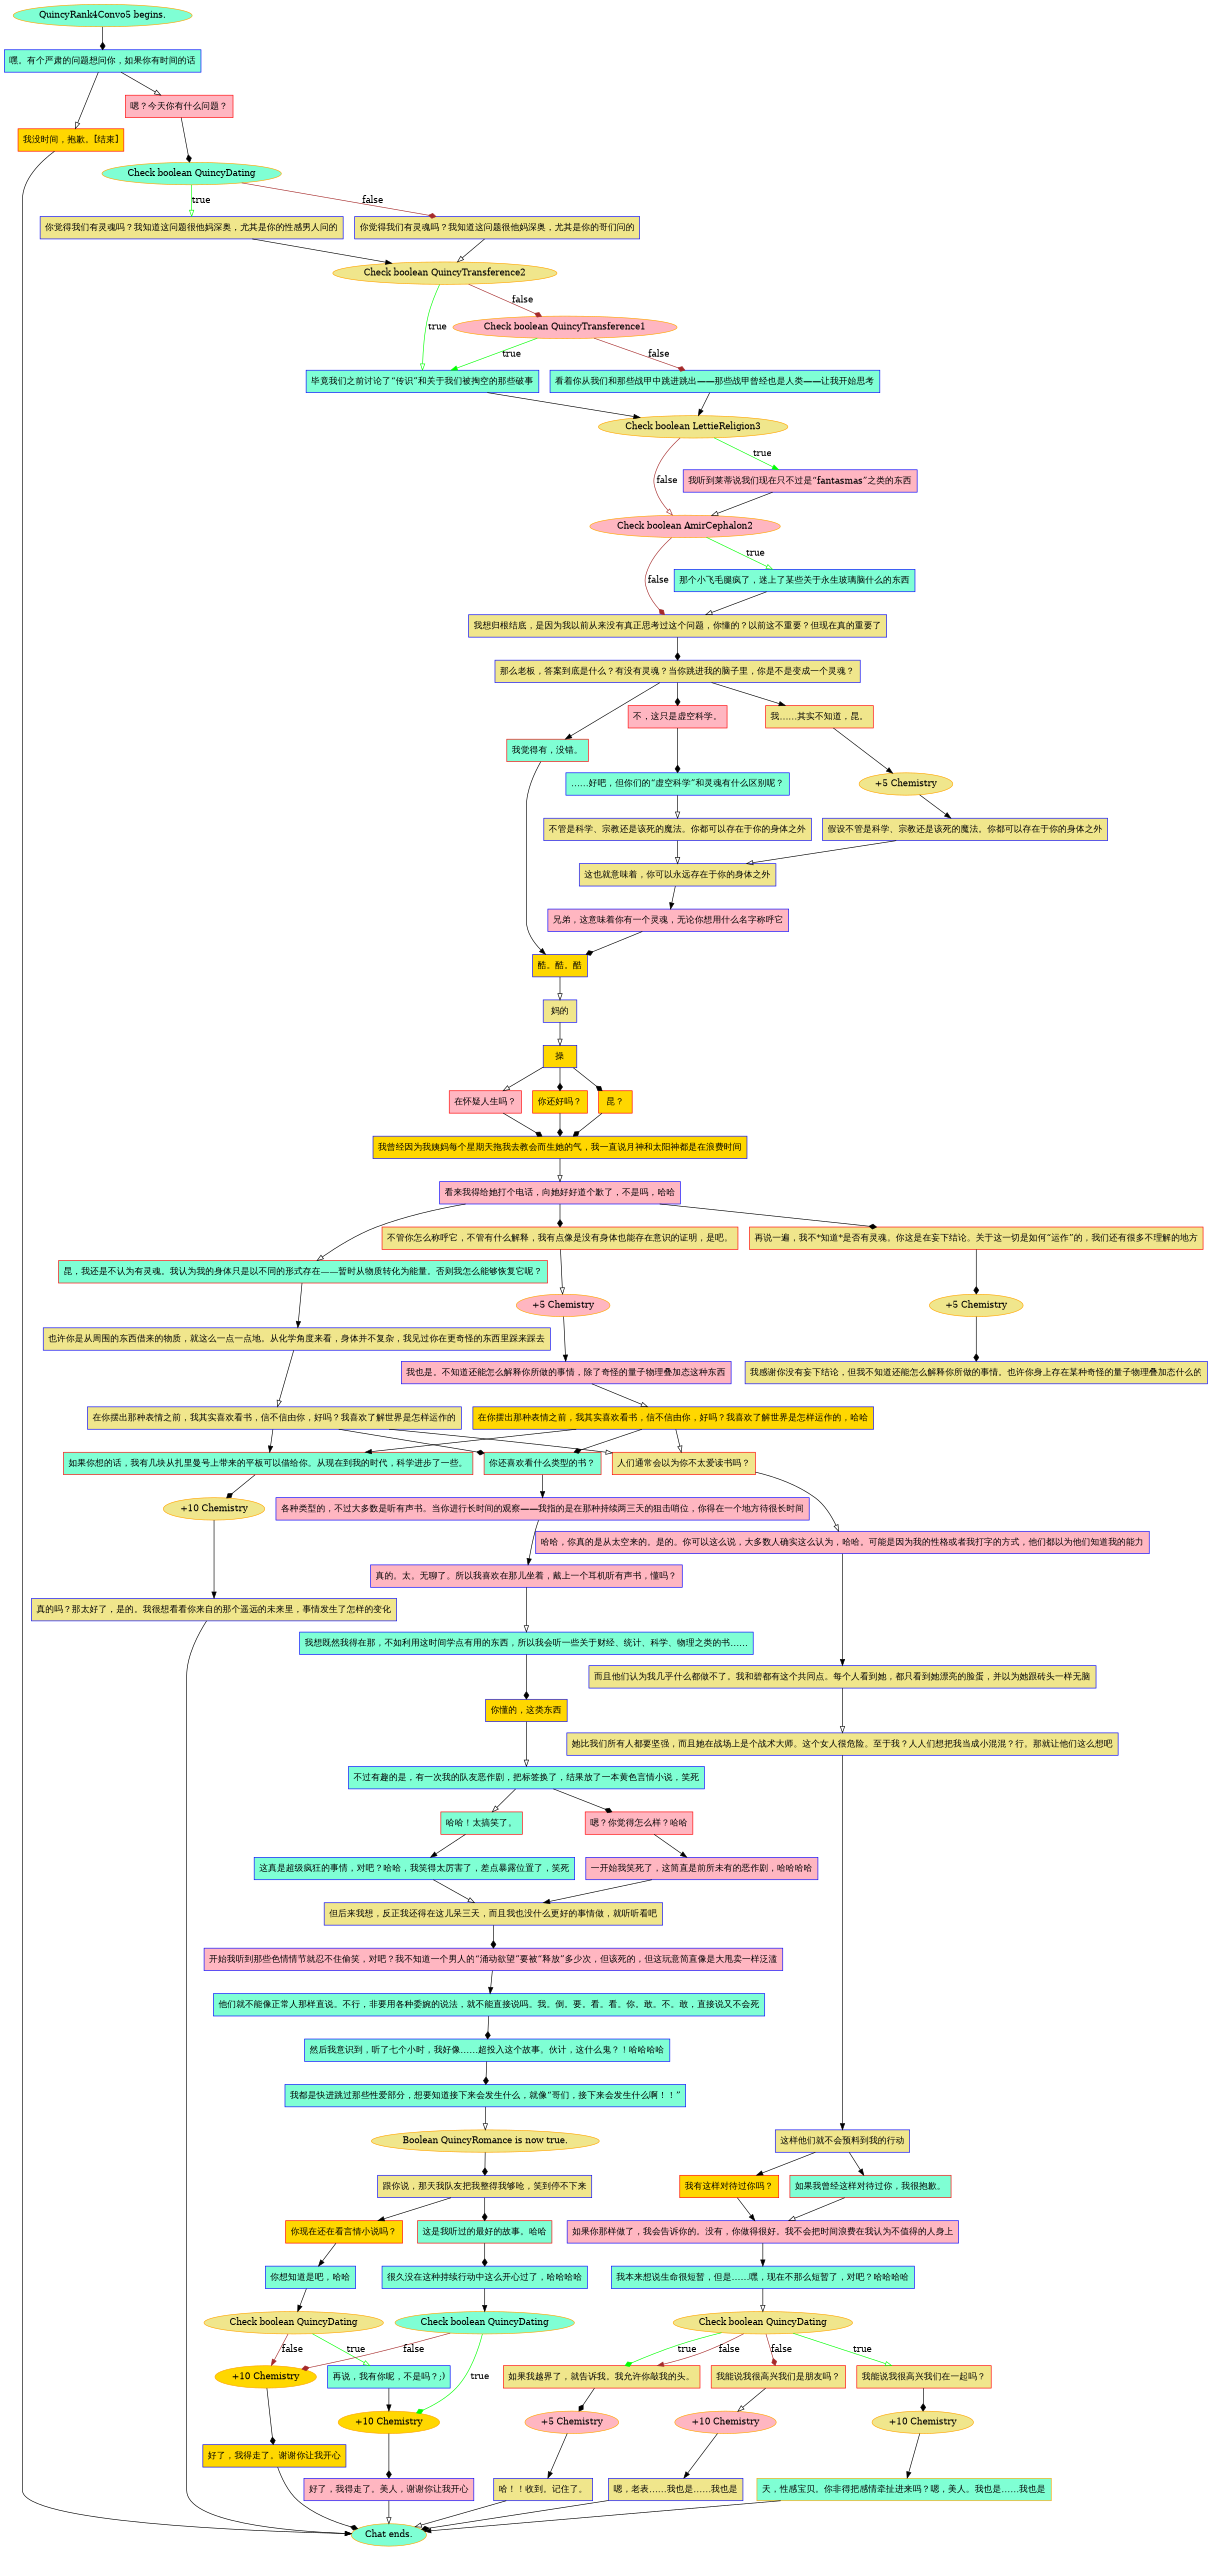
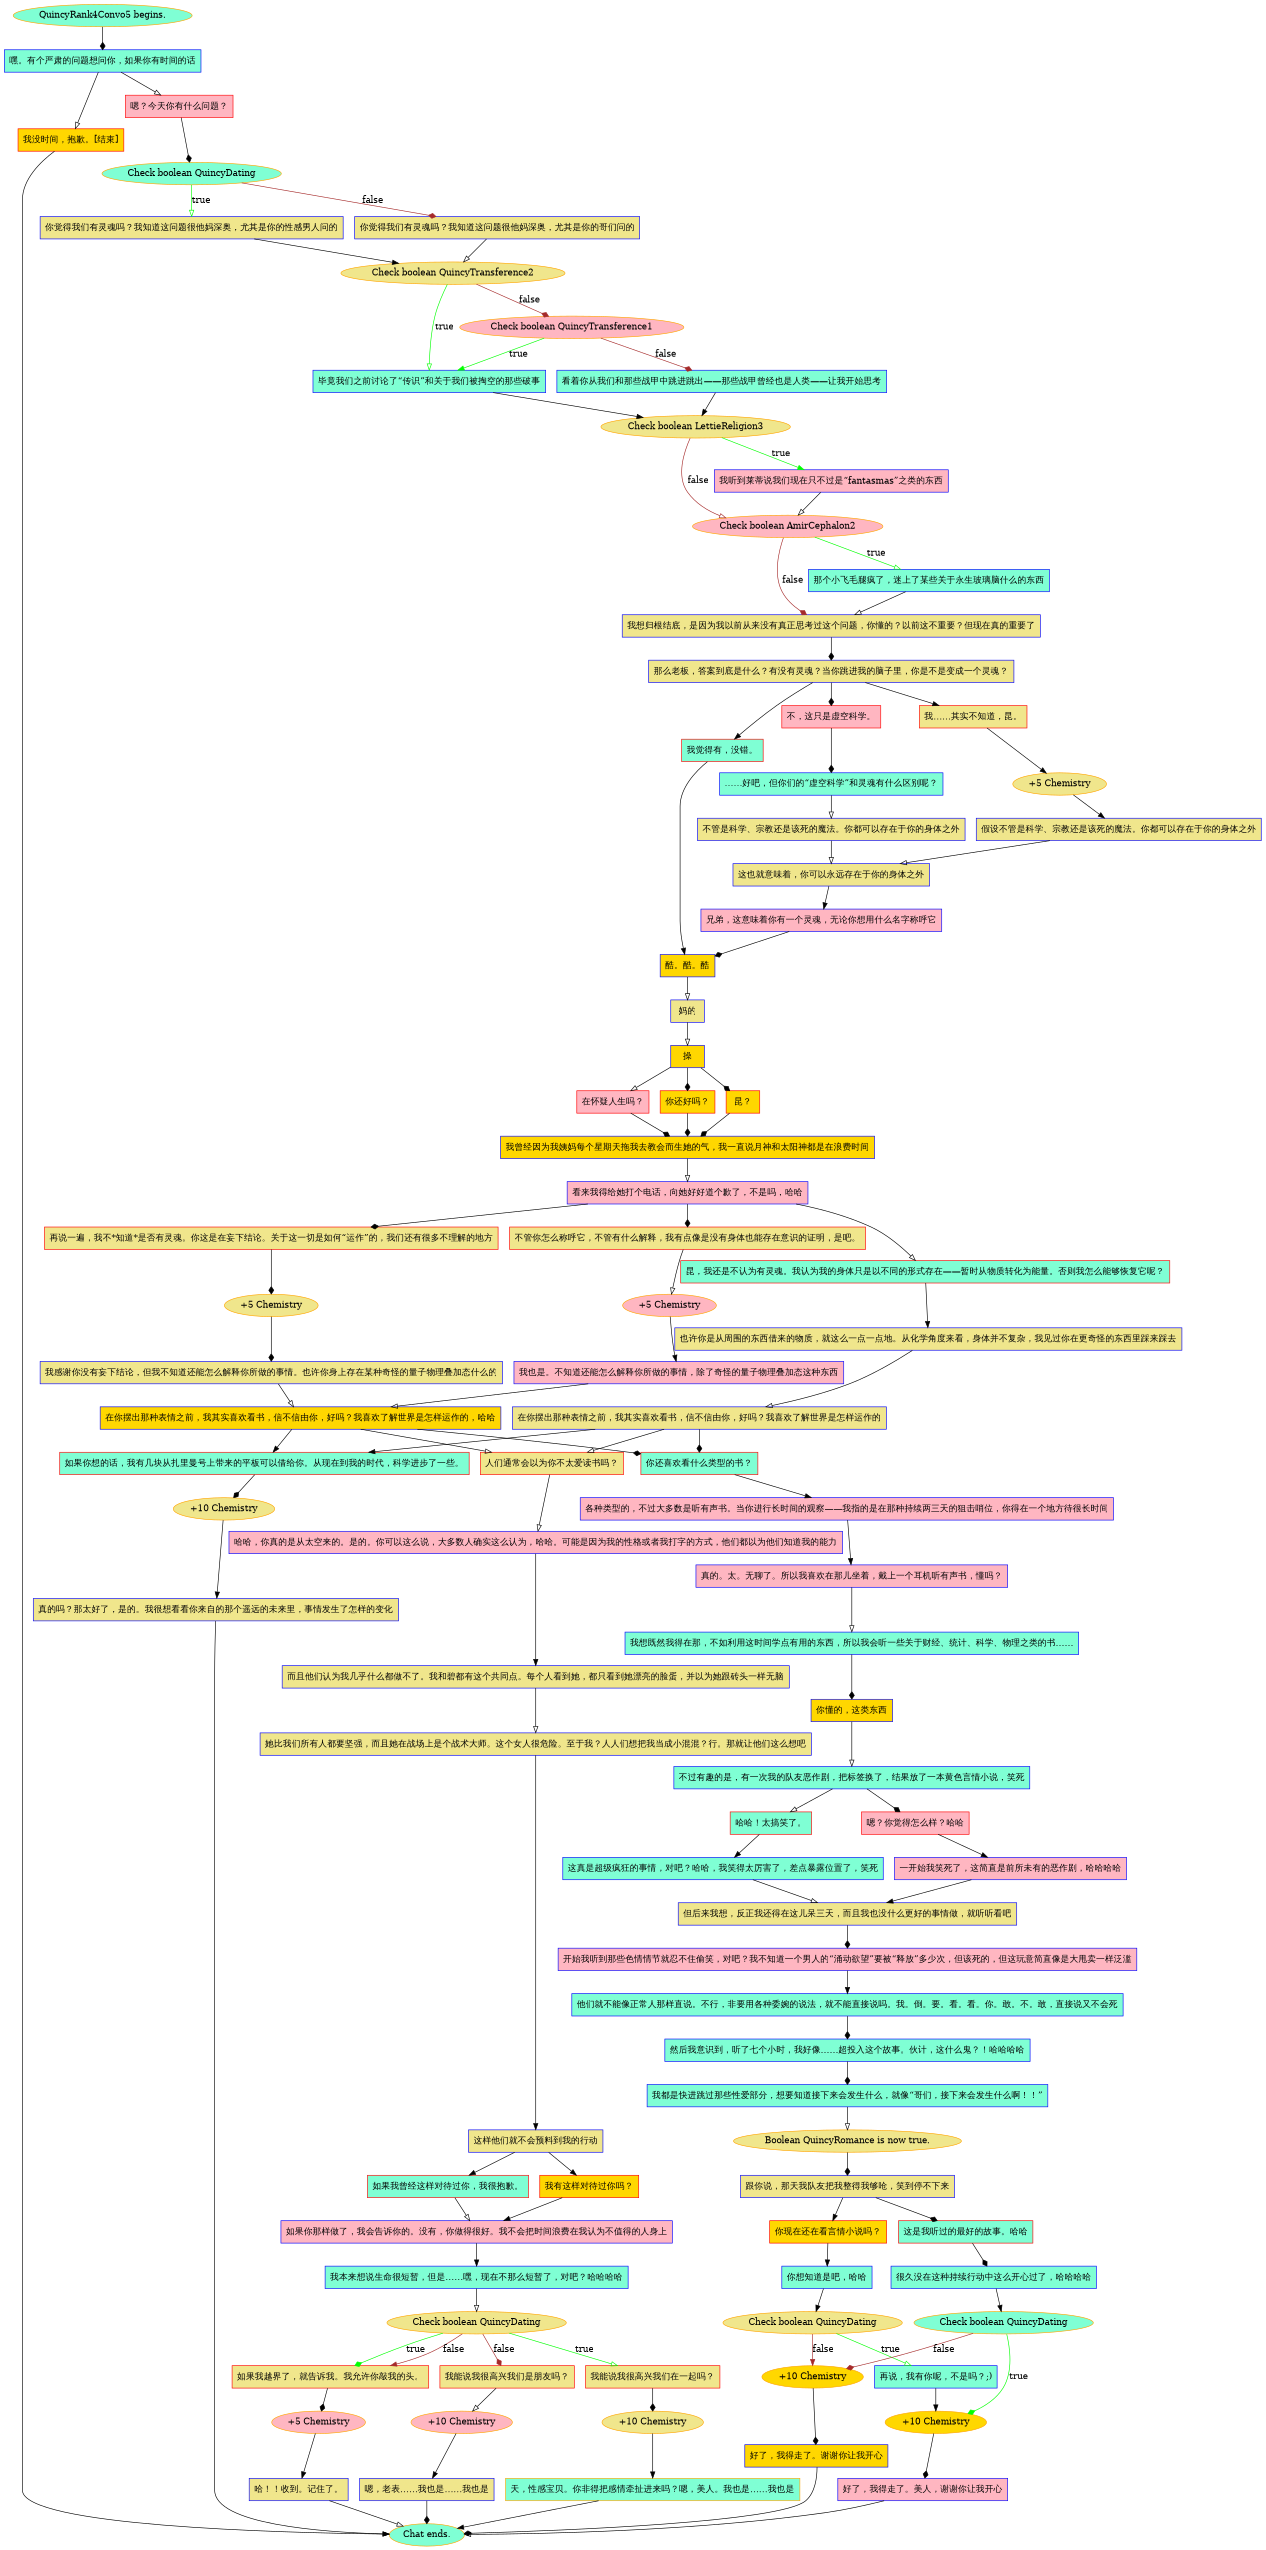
edge "我感谢你没有妄下结论，但我不知道还能怎么解释你所做的事情。也许你身上存在某种奇怪的量子物理叠加态什么的" -> "在你摆出那种表情之前，我其实喜欢看书，信不信由你，好吗？我喜欢了解世界是怎样运作的，哈哈": added
